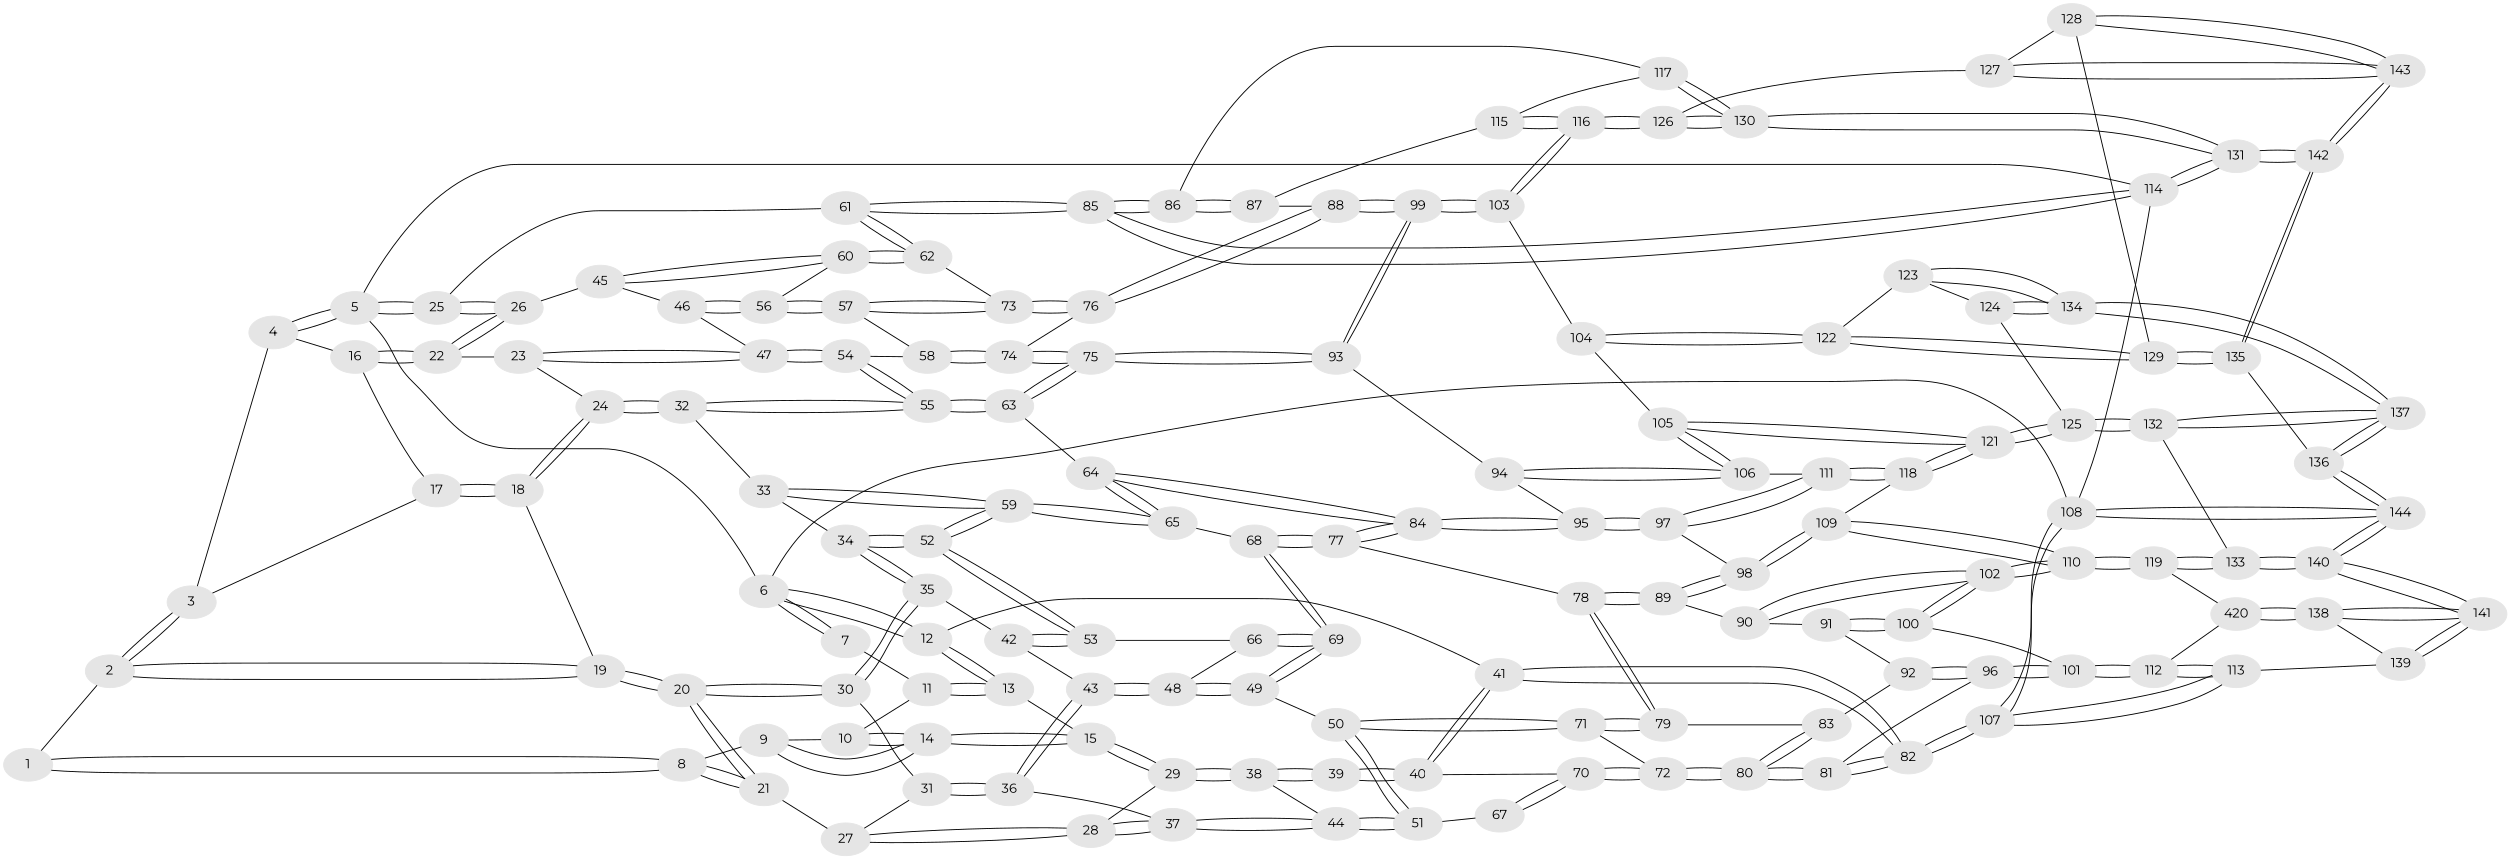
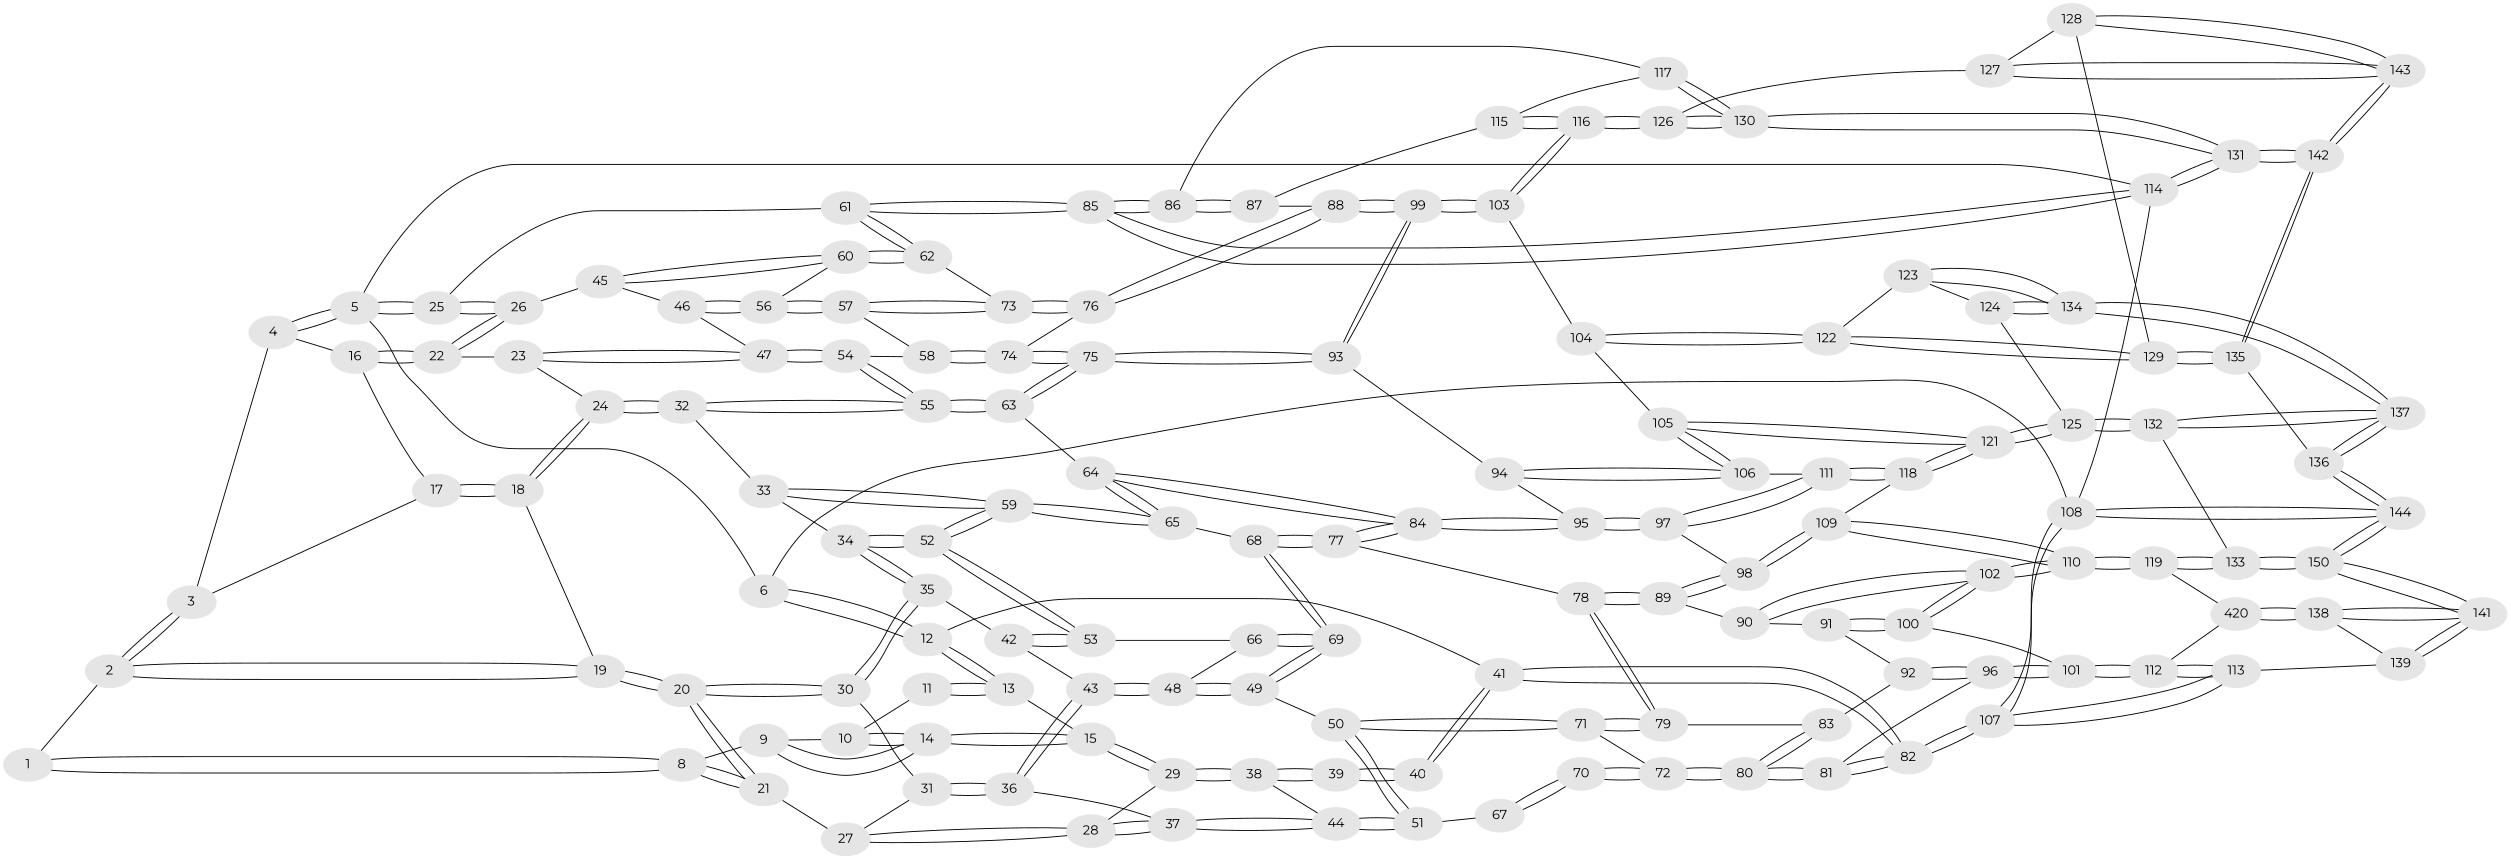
node "140": label "140" -> "150"
node "7": removed
edge "70" -- "40": removed
